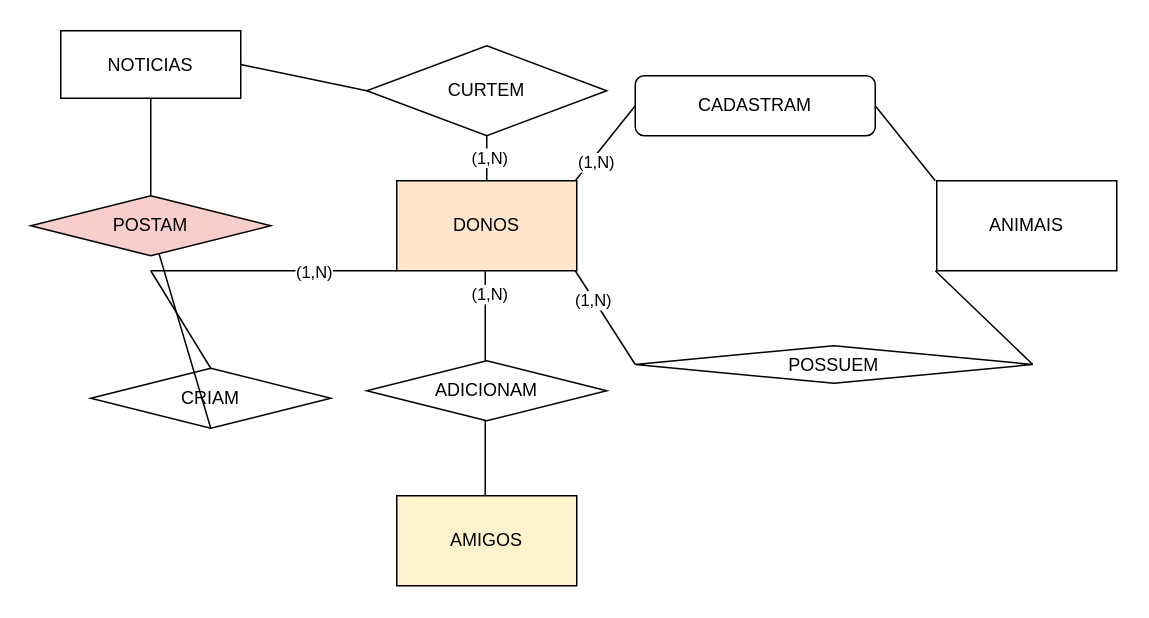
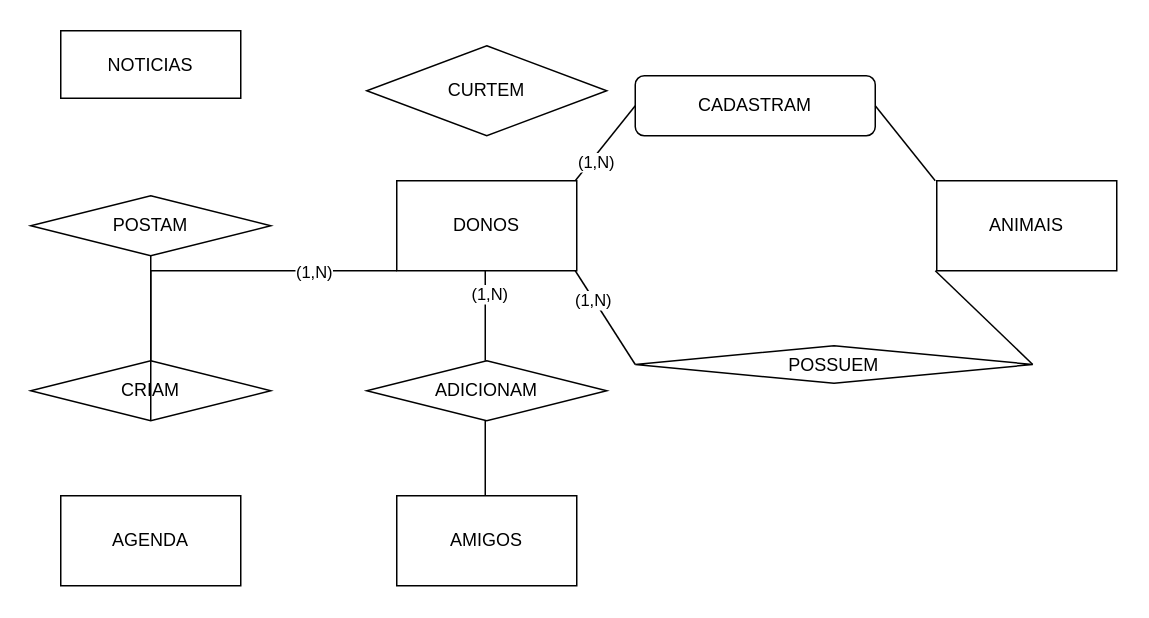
edge "NOTICIAS" -- "CURTEM": removed
edge "NOTICIAS" -- "POSTAM": removed
edge "CURTEM" -- "DONOS": removed, label "(1,N)"
node "POSTAM": fillcolor #f8cecc -> #ffffff
node "DONOS": fillcolor #ffe6cc -> #ffffff
node "CRIAM": moved (211, 398) -> (151, 391)
node "AGENDA": added
node "AMIGOS": fillcolor #fff2cc -> #ffffff
